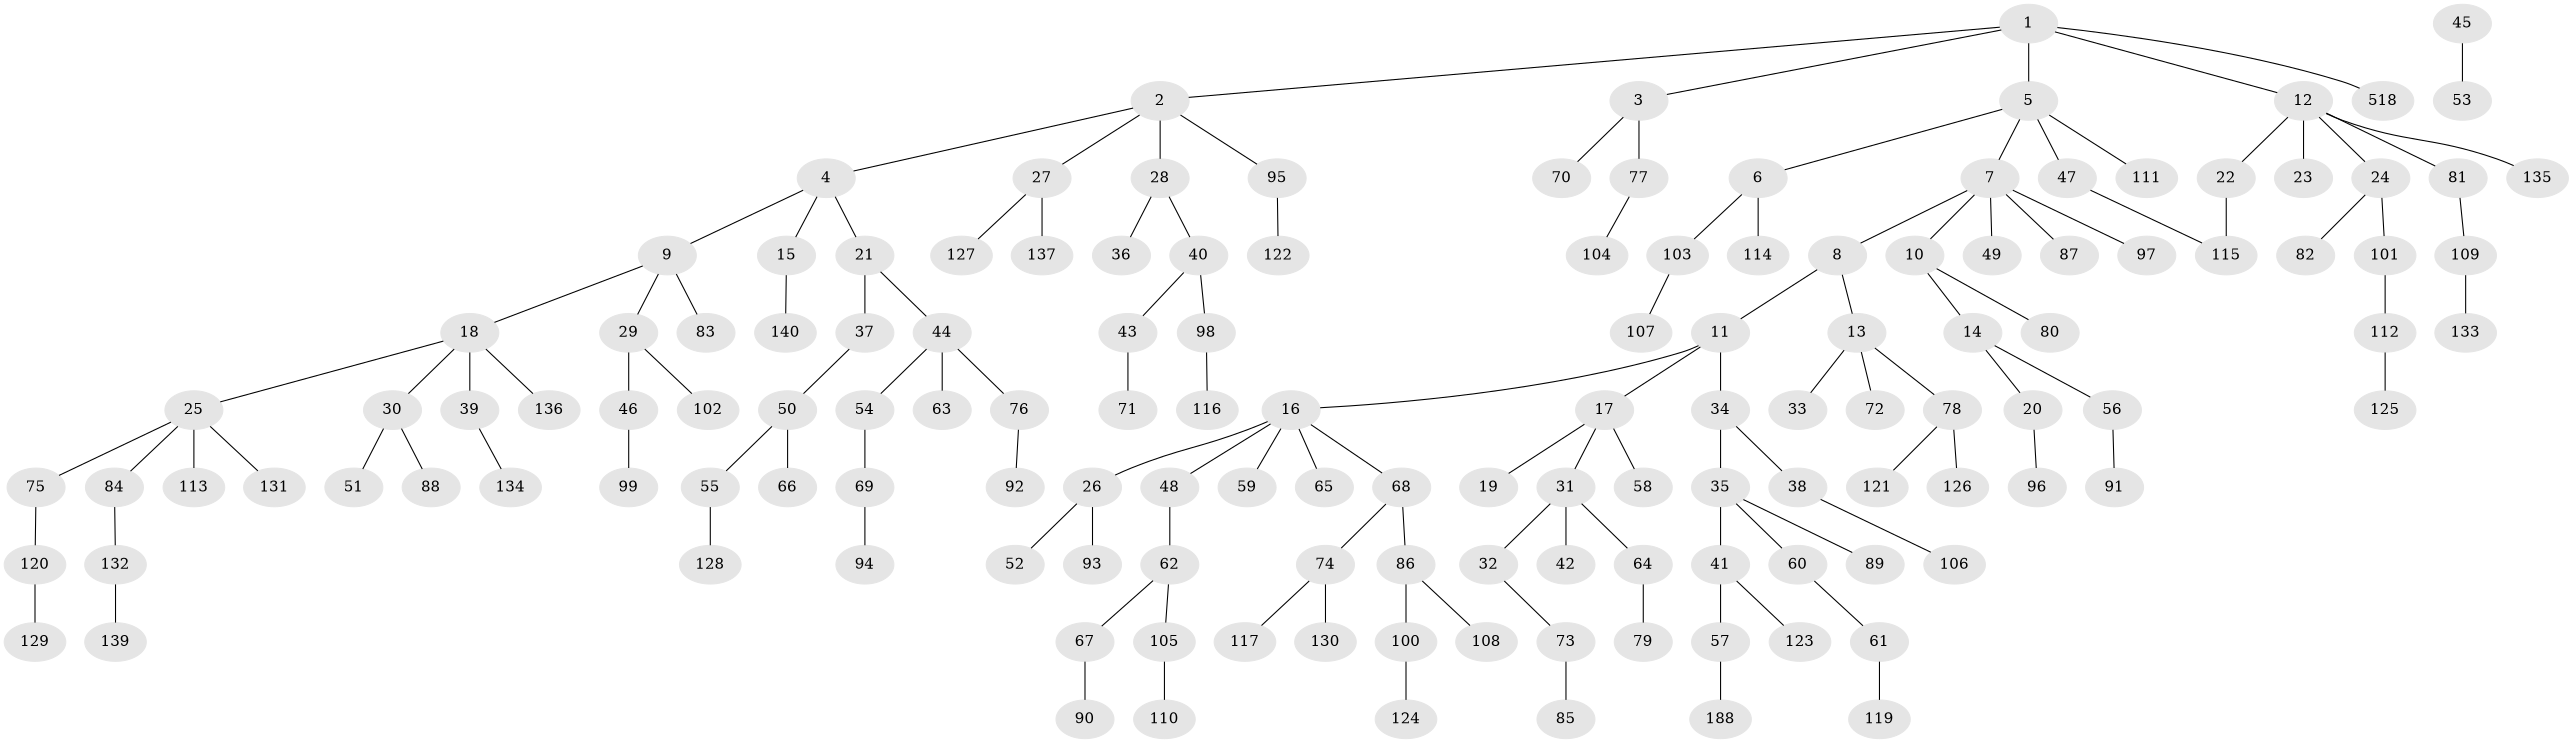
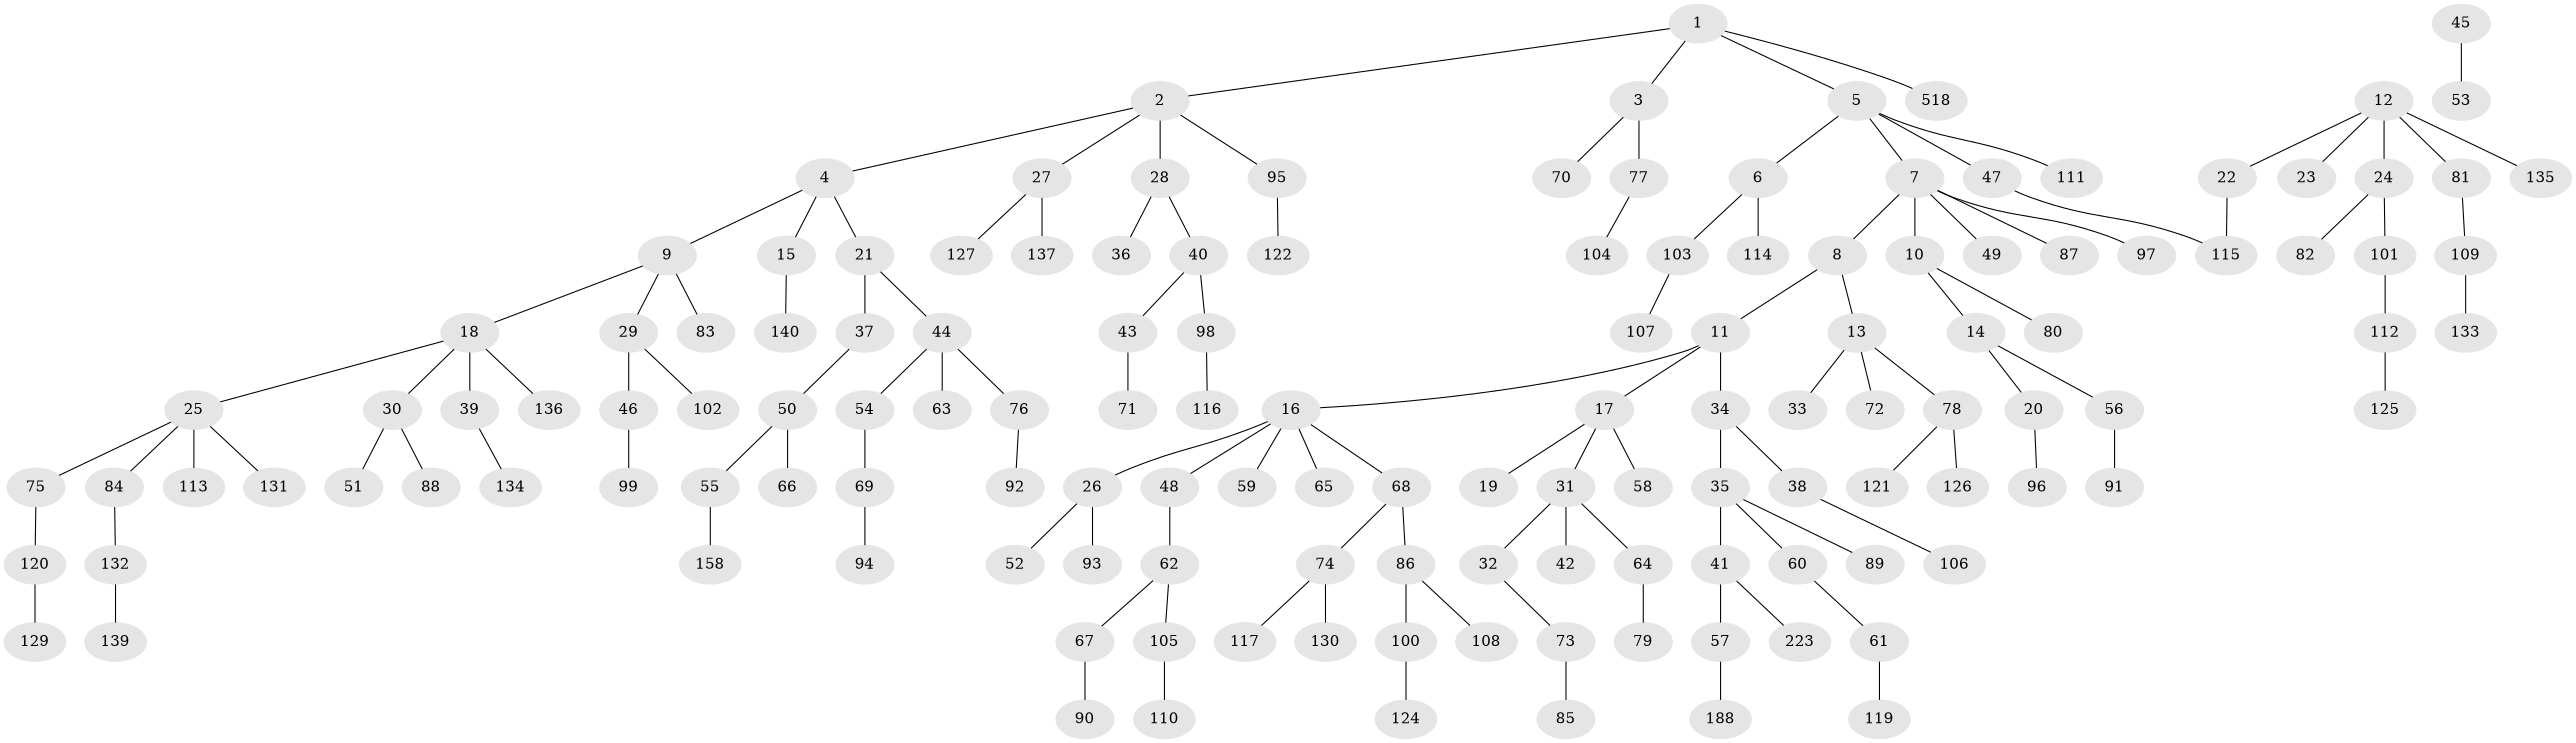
edge "1" -- "12": removed
node "128": label "128" -> "158"
node "123": label "123" -> "223"
